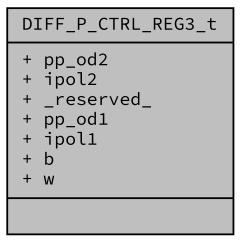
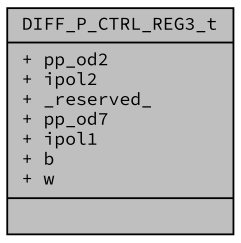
node "DIFF_P_CTRL_REG3_t": text "+ pp_od1" -> "+ pp_od7"
